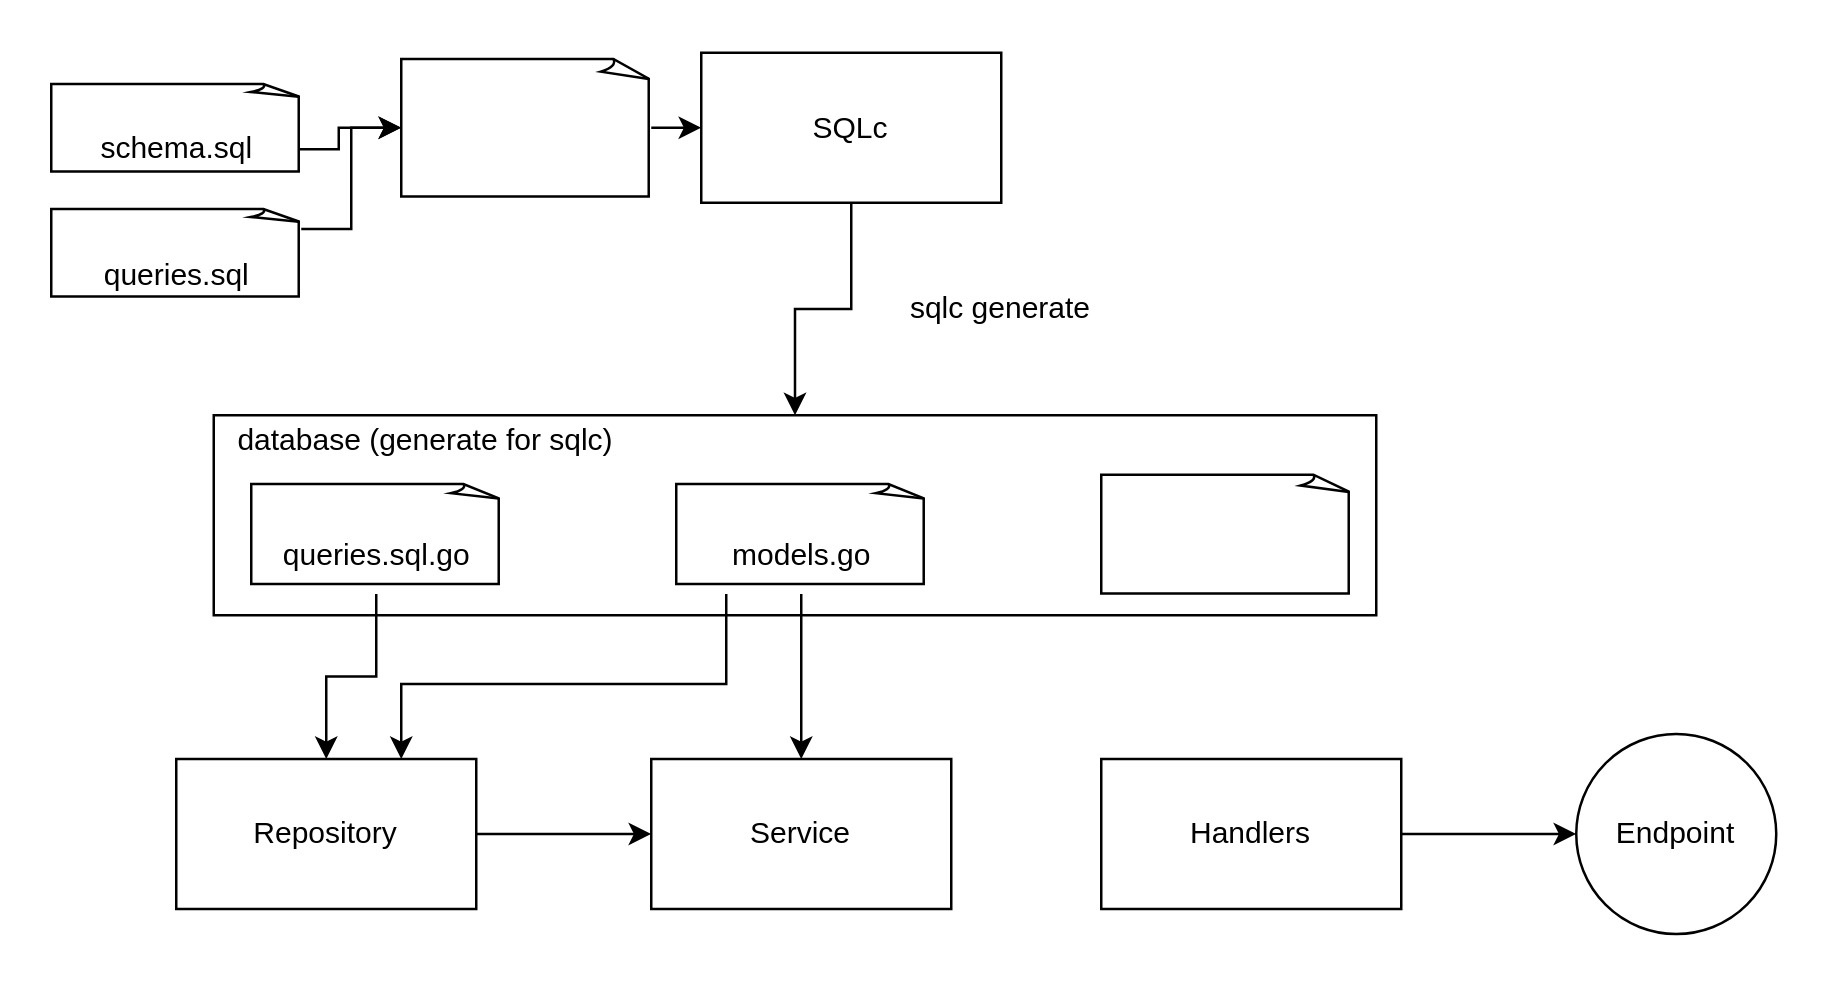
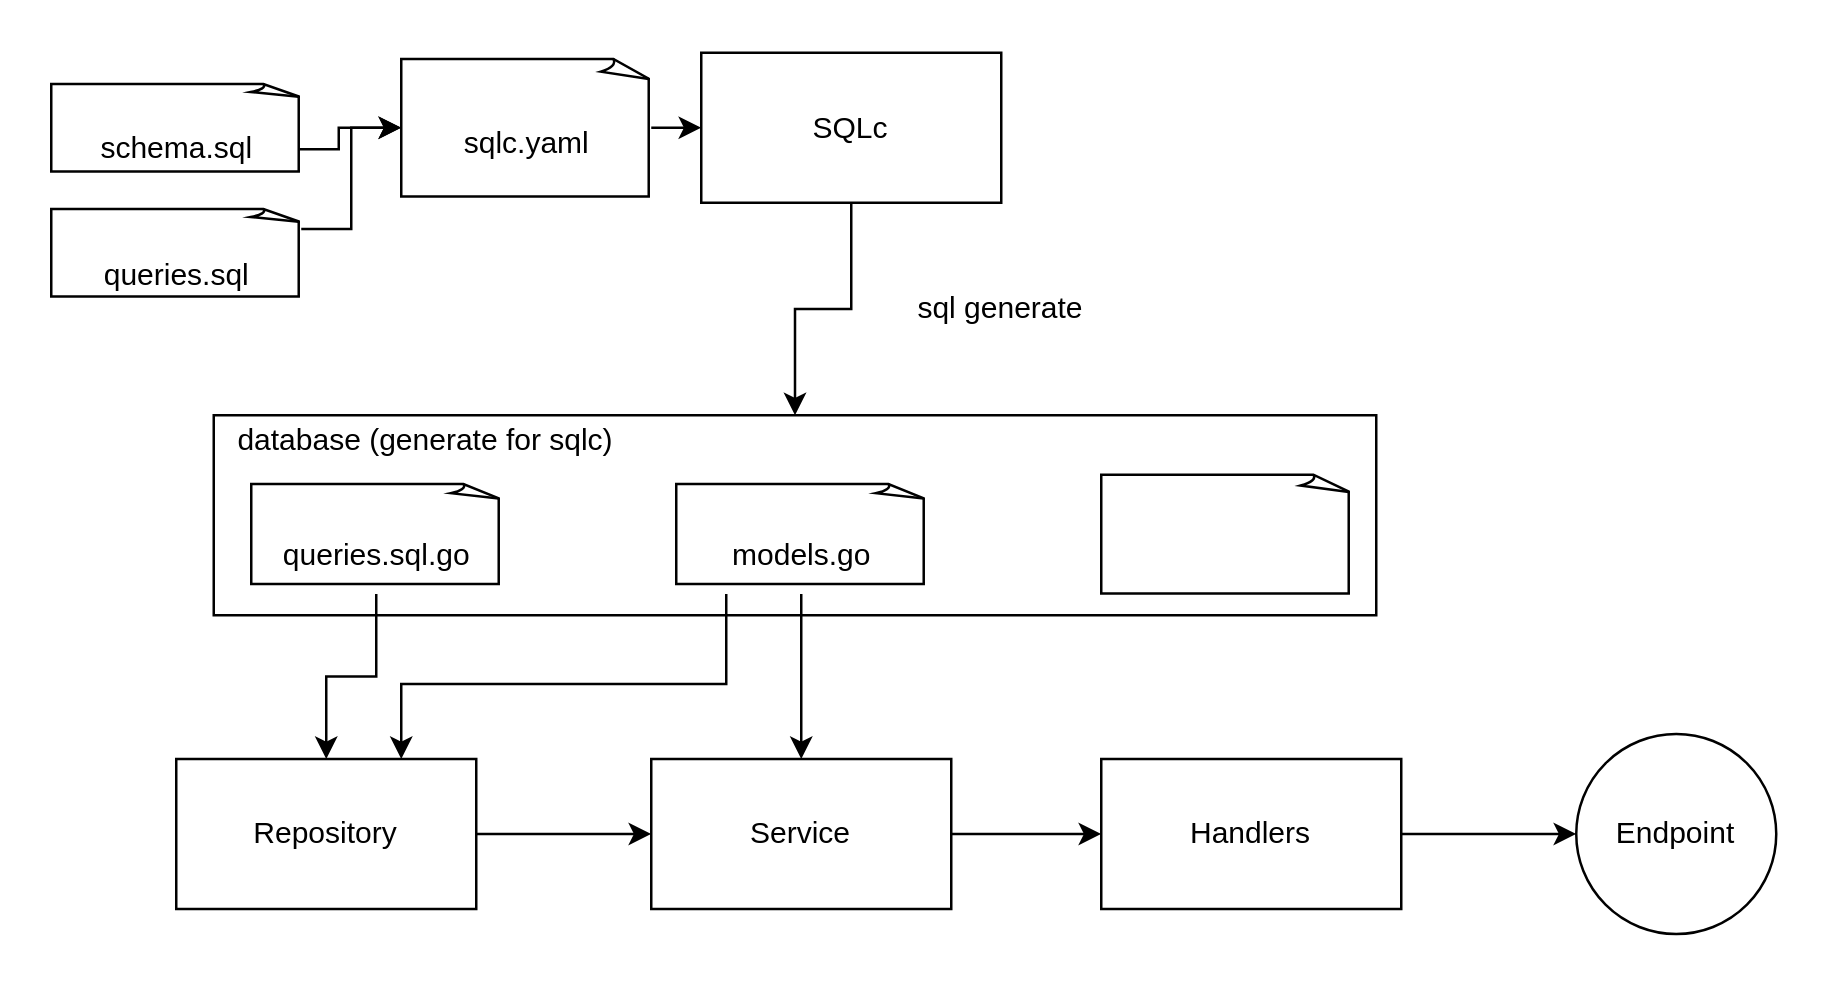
node "sqlc.yaml": added
node "sqlc generate": label "sqlc generate" -> "sql generate"
edge "Service" -> "Handlers": added
